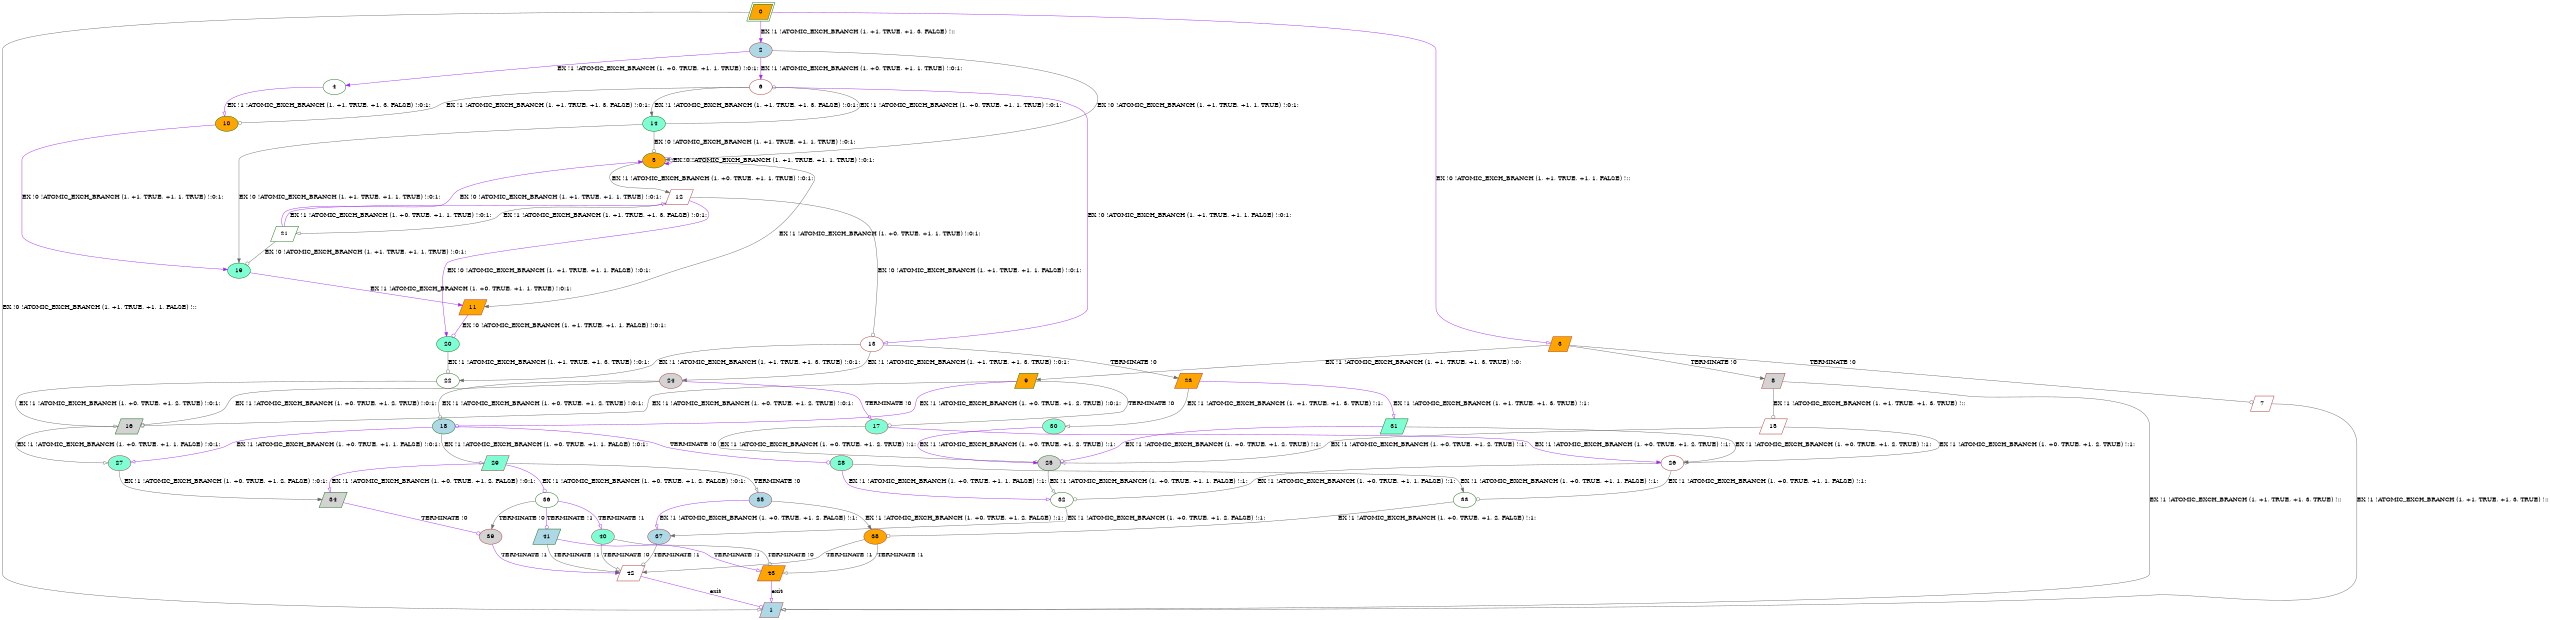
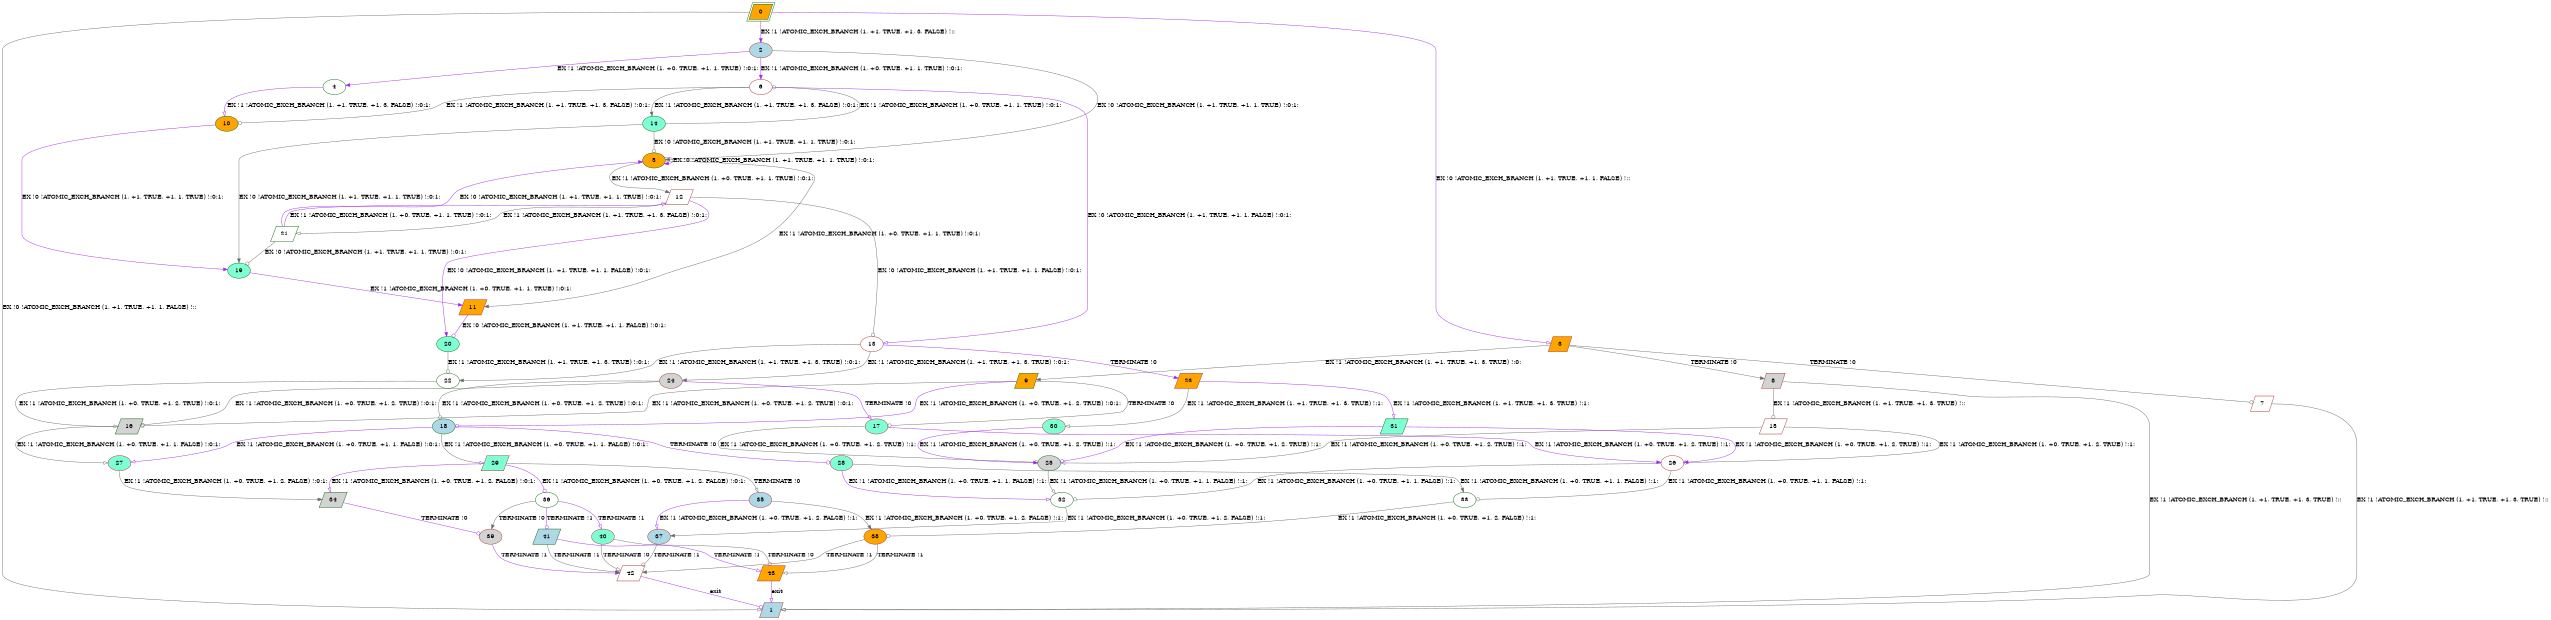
edge "13" -> "23": color gray40 -> purple
edge "31" -> "26": color gray40 -> purple
